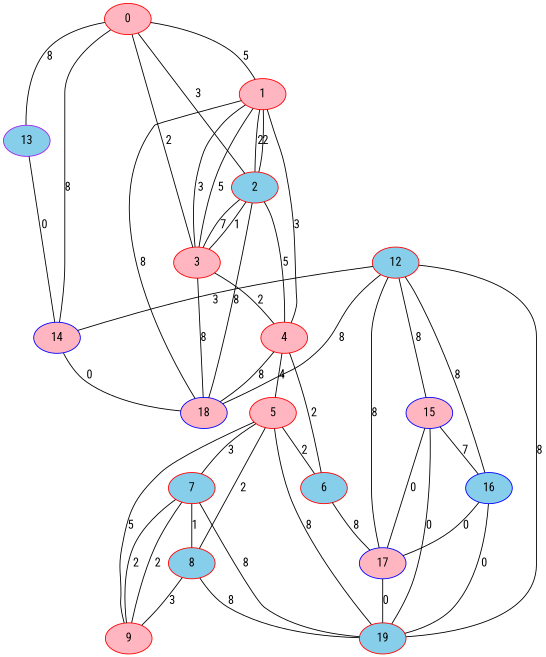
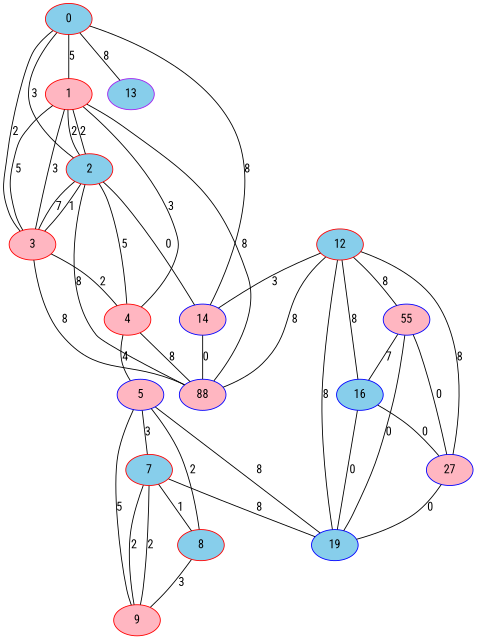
node "0": fillcolor lightpink -> skyblue
edge "13" -- "14": now "2" -- "14"
node "18": label "18" -> "88"
node "5": color red -> blue
node "15": label "15" -> "55"
node "6": removed
node "17": label "17" -> "27"
edge "8" -- "19": removed, label "8"
node "19": color red -> blue
